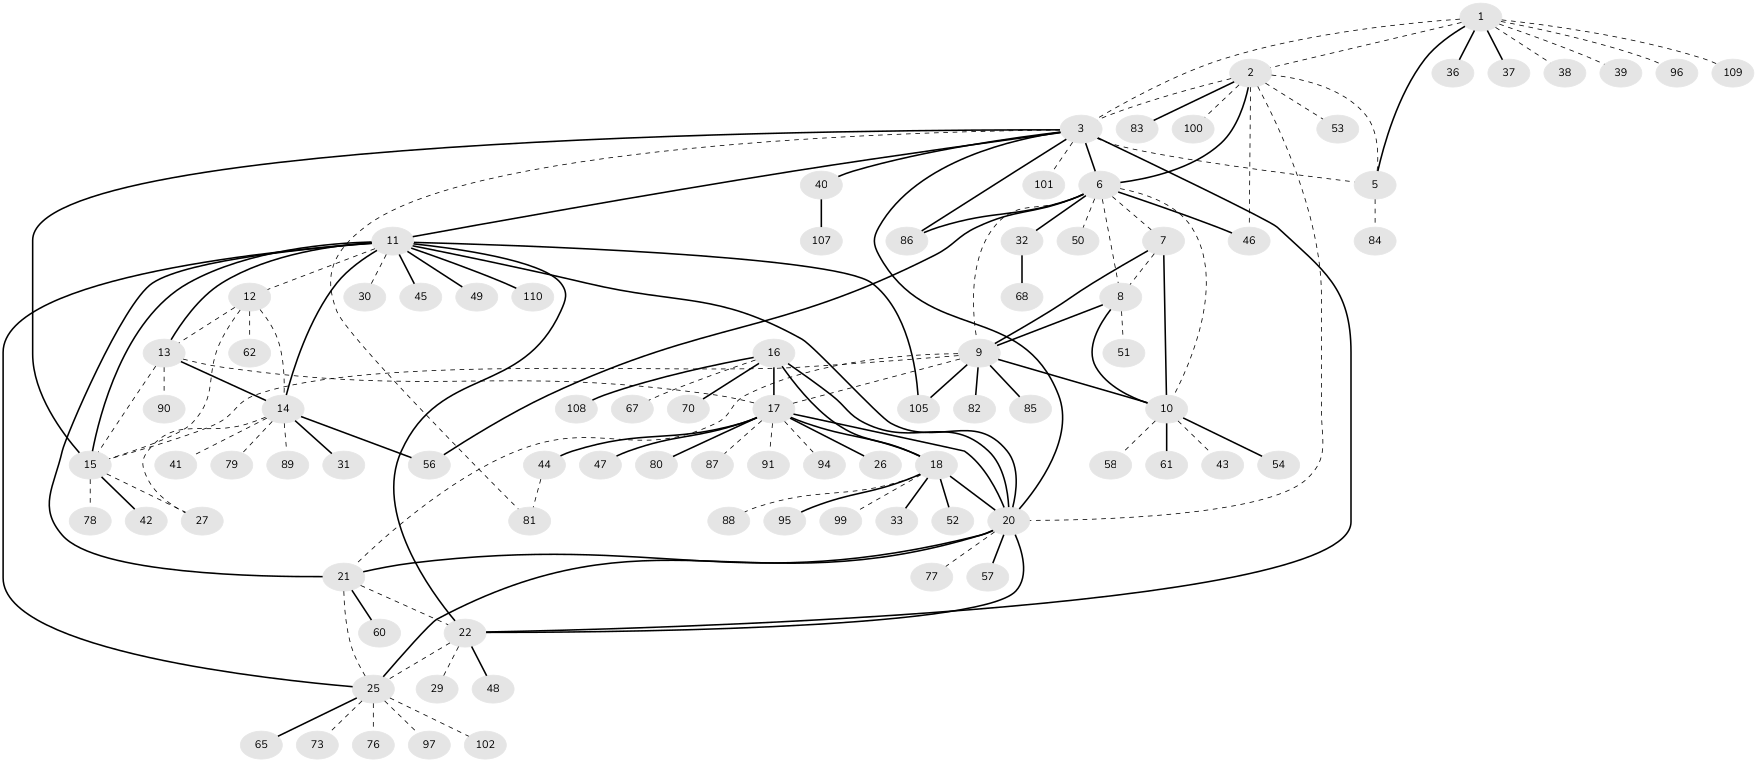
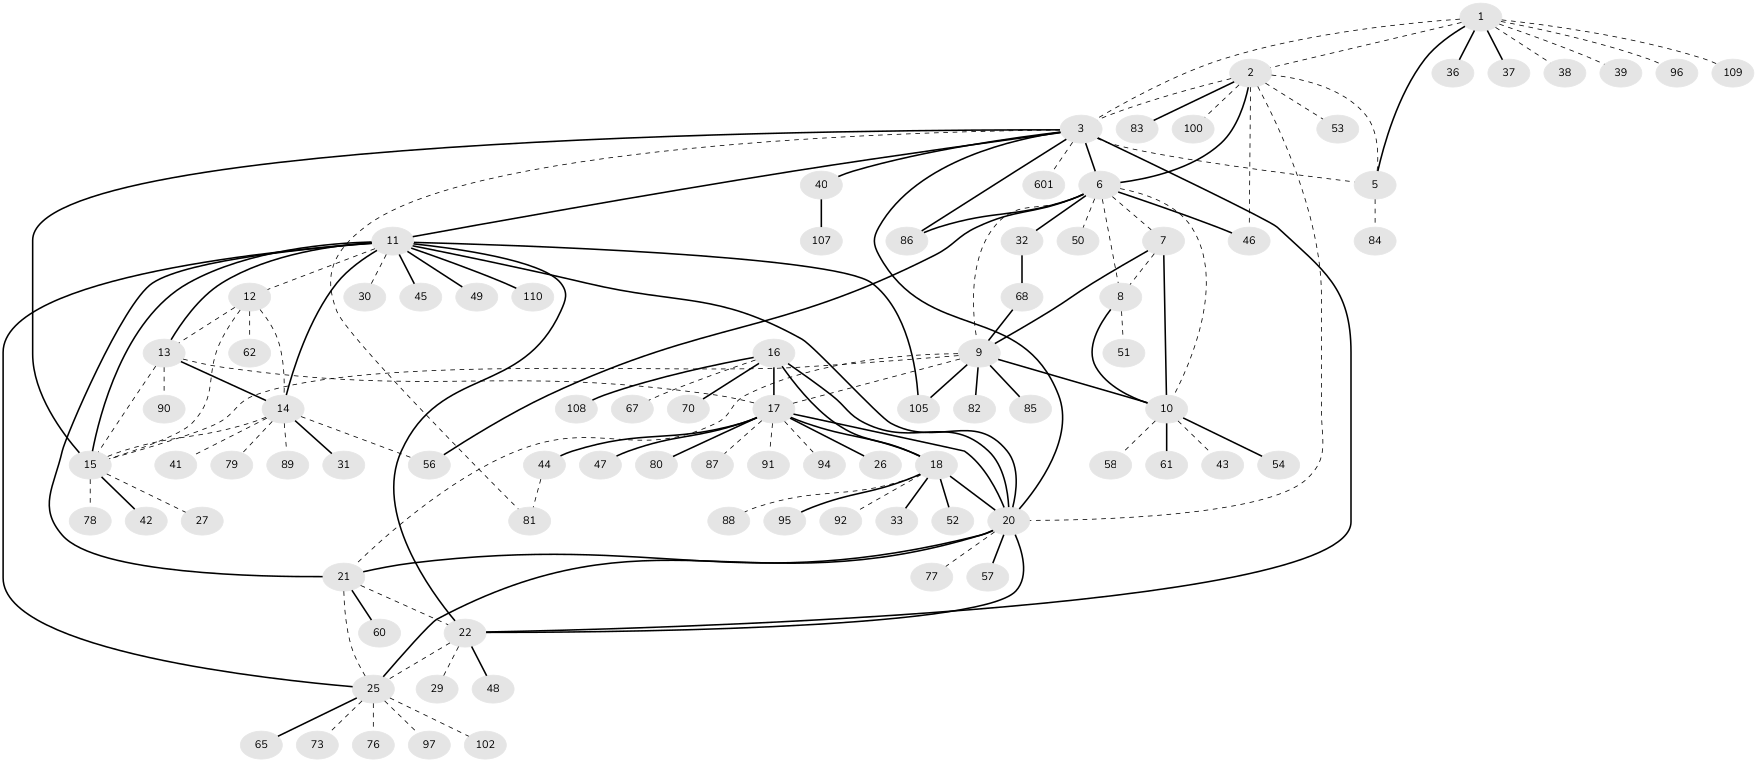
node "101": label "101" -> "601"
edge "8" -- "9": now "68" -- "9"
edge "14" -- "56": style bold -> dashed
edge "14" -- "27": now "14" -- "15"
node "99": label "99" -> "92"
